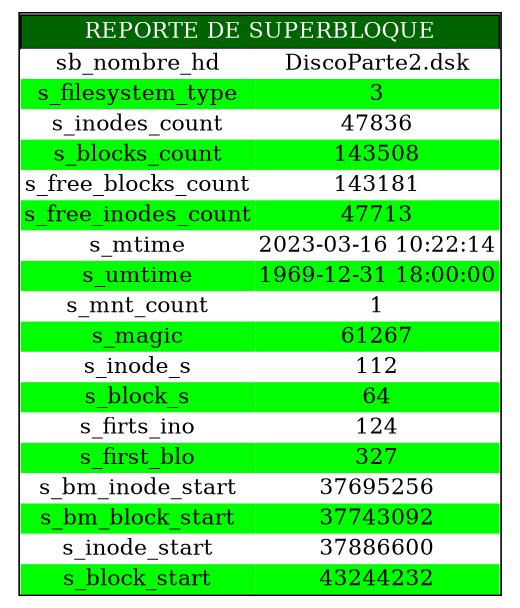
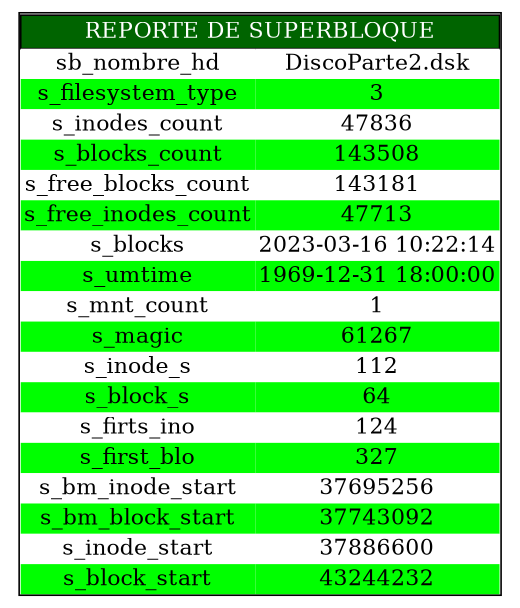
node "REPORTE DE SUPERBLOQUE": text "s_mtime" -> "s_blocks"
